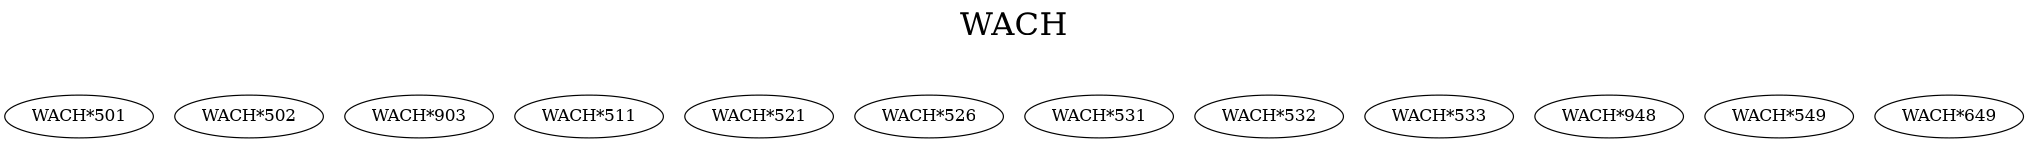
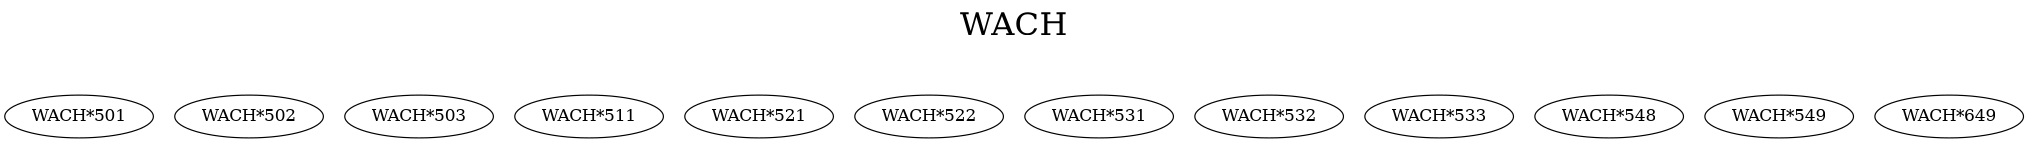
node "WACH*903": label "WACH*903" -> "WACH*503"
node "WACH*526": label "WACH*526" -> "WACH*522"
node "WACH*948": label "WACH*948" -> "WACH*548"
